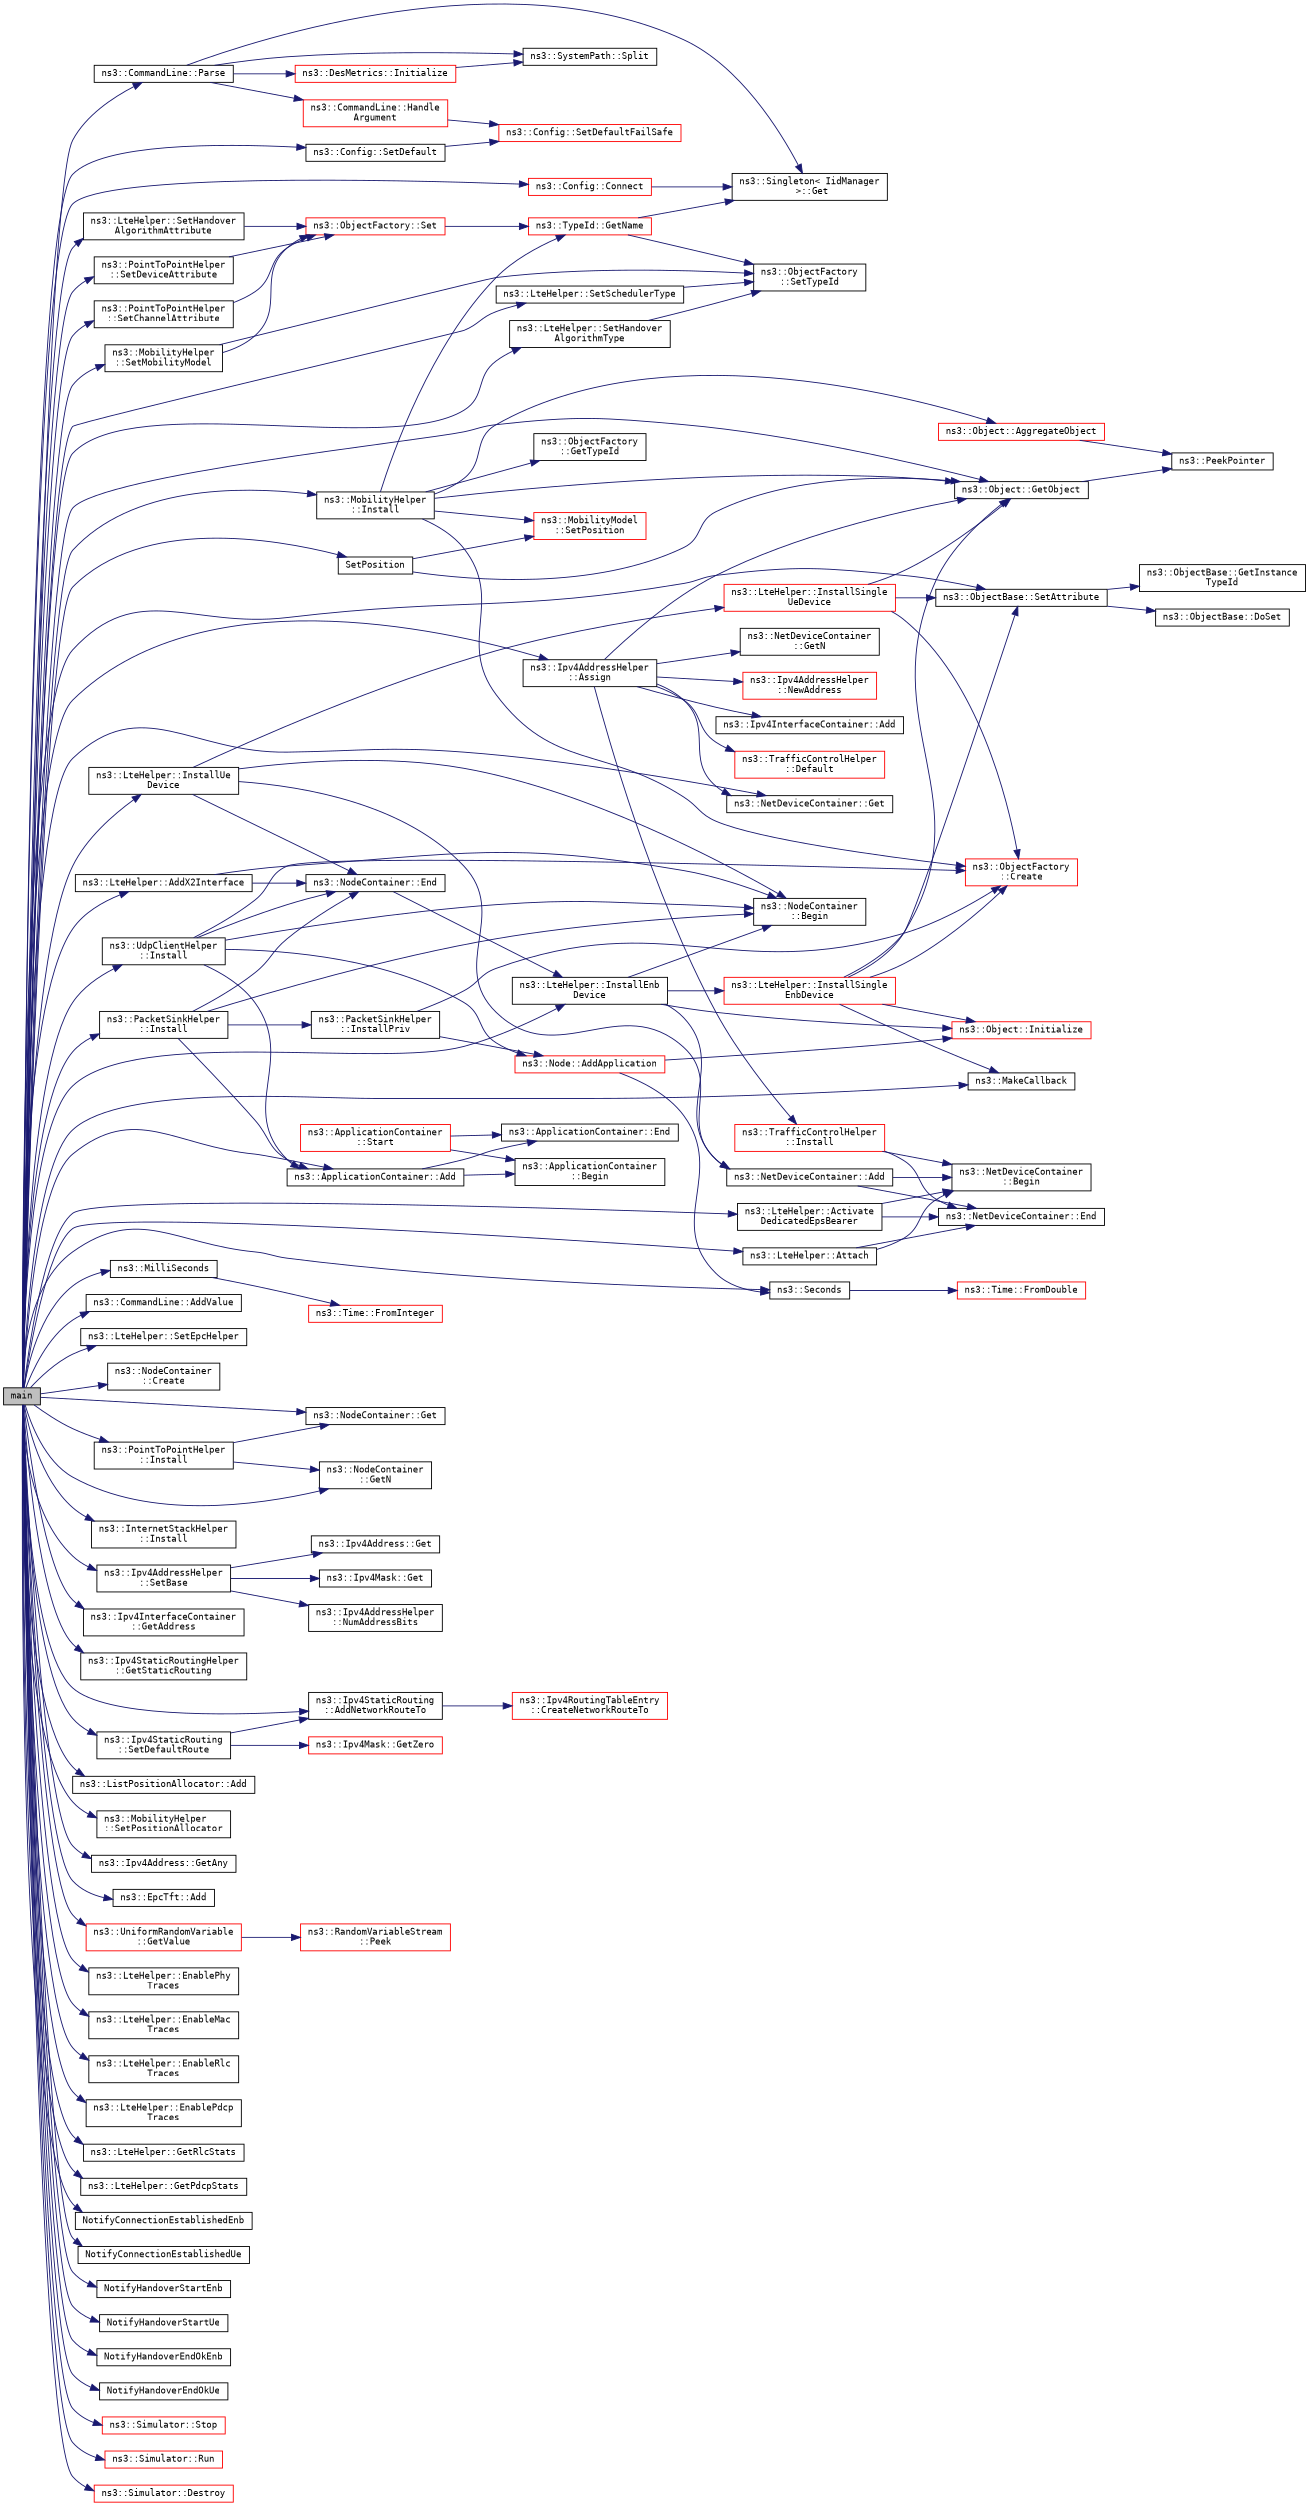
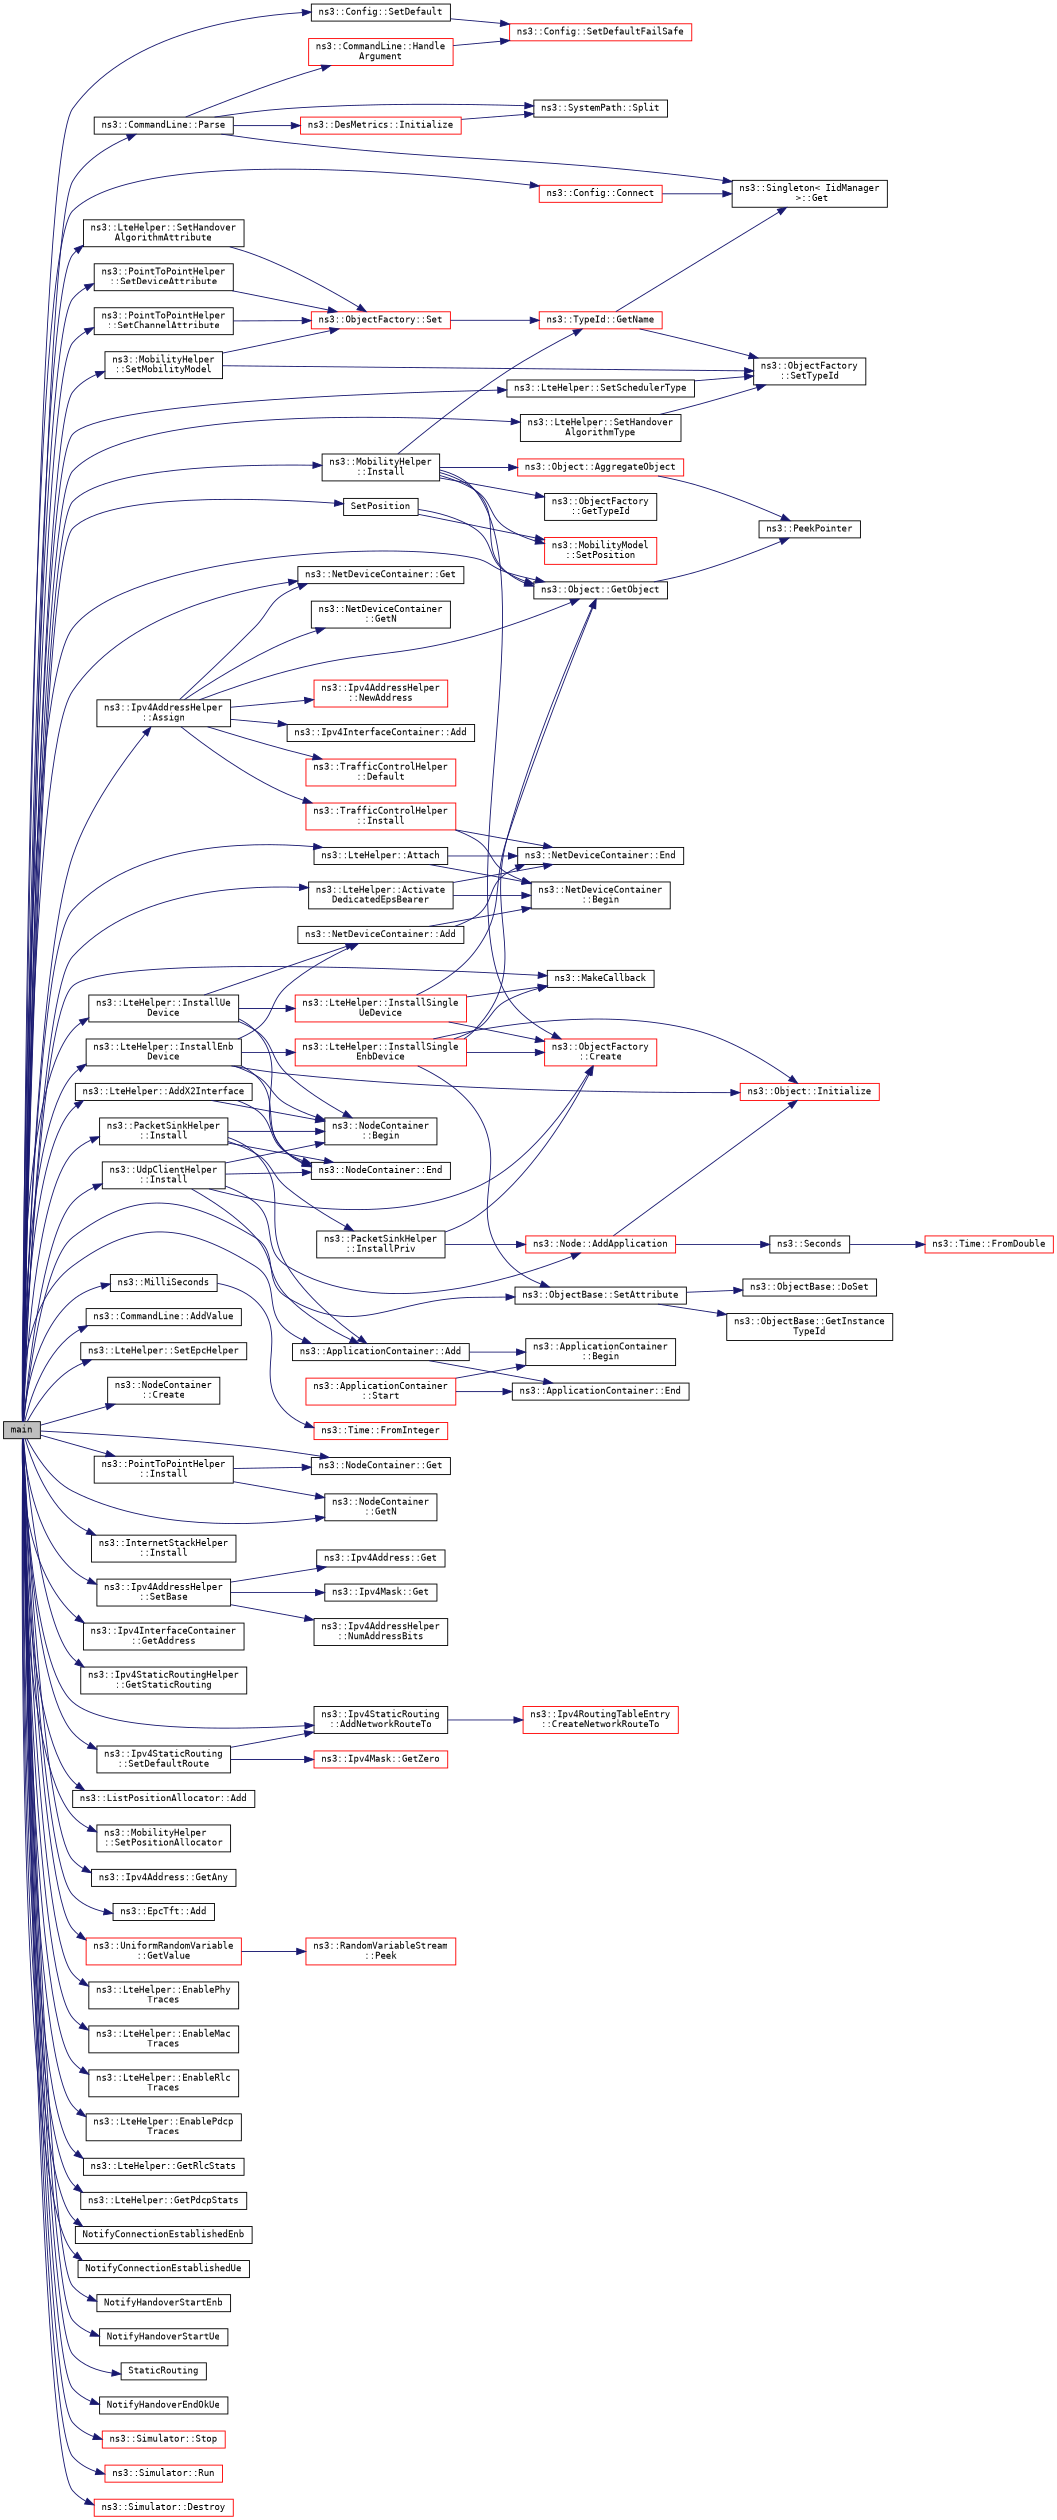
edge "ns3::LteHelper::InstallSingle UeDevice" -> "ns3::ObjectBase::SetAttribute": now "ns3::LteHelper::InstallSingle UeDevice" -> "ns3::MakeCallback"
edge "ns3::NodeContainer::End" -> "ns3::LteHelper::InstallEnb Device": reversed
edge "main" -> "ns3::Seconds": removed
node "NotifyHandoverEndOkEnb": label "NotifyHandoverEndOkEnb" -> "StaticRouting"
